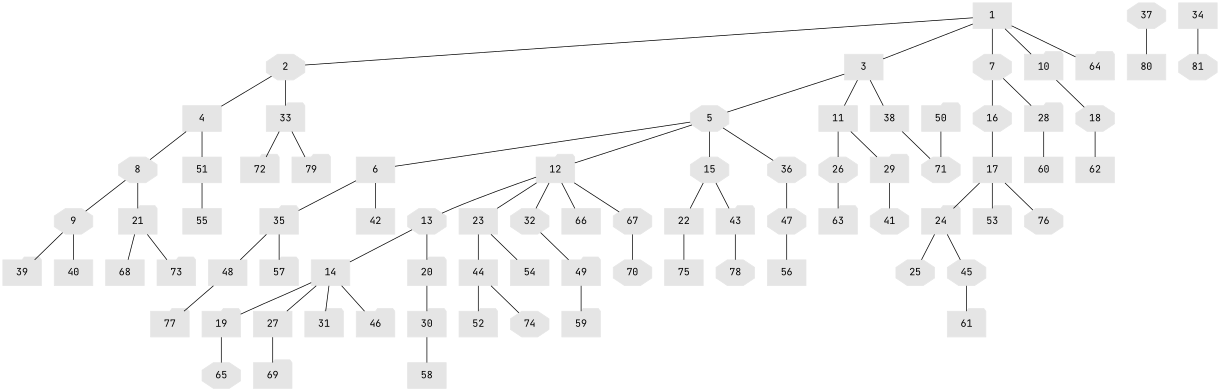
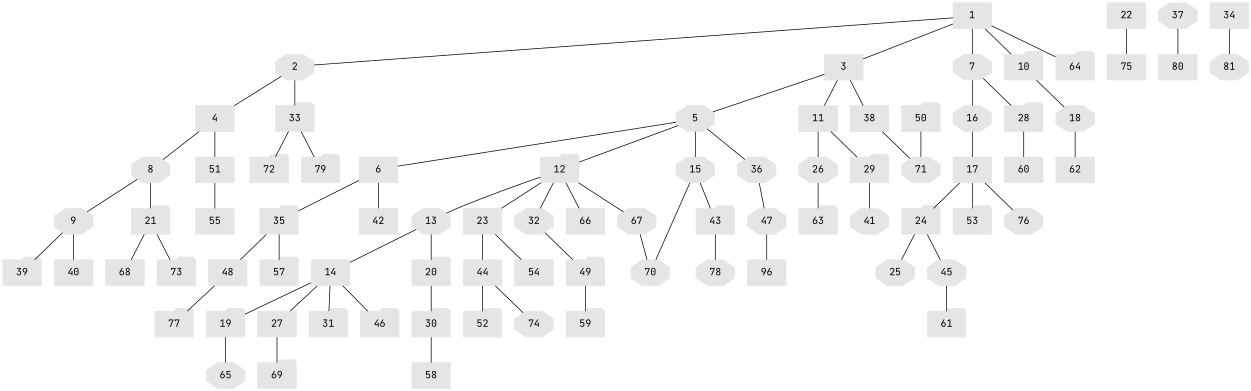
edge "15" -- "22": now "15" -- "70"
node "56": label "56" -> "96"
